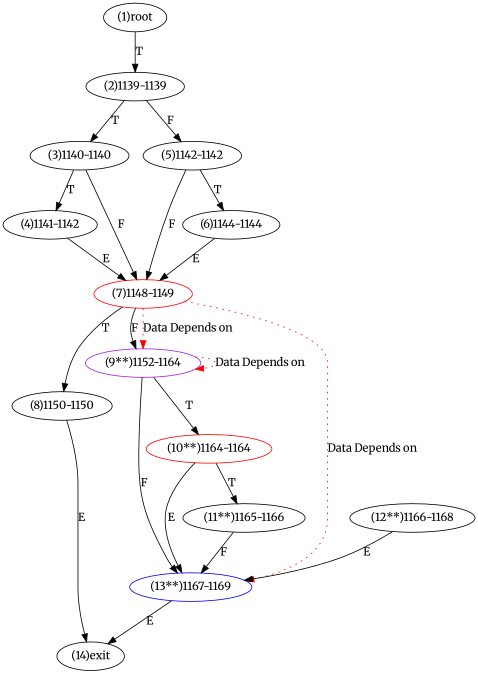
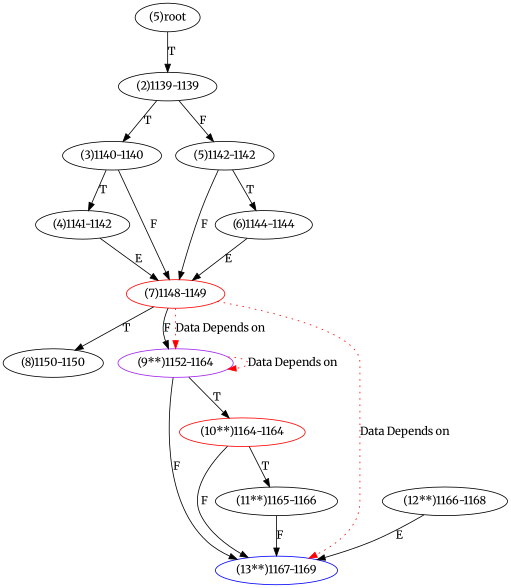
node "(1)root": label "(1)root" -> "(5)root"
edge "(10**)1164-1164" -> "(13**)1167-1169": label "E" -> "F"
node "(14)exit": removed
